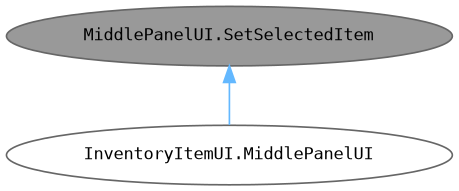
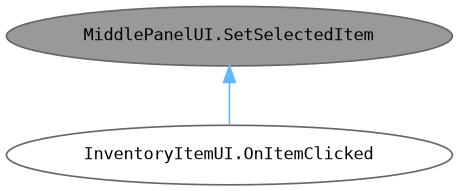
node "InventoryItemUI.MiddlePanelUI": label "InventoryItemUI.MiddlePanelUI" -> "InventoryItemUI.OnItemClicked"
